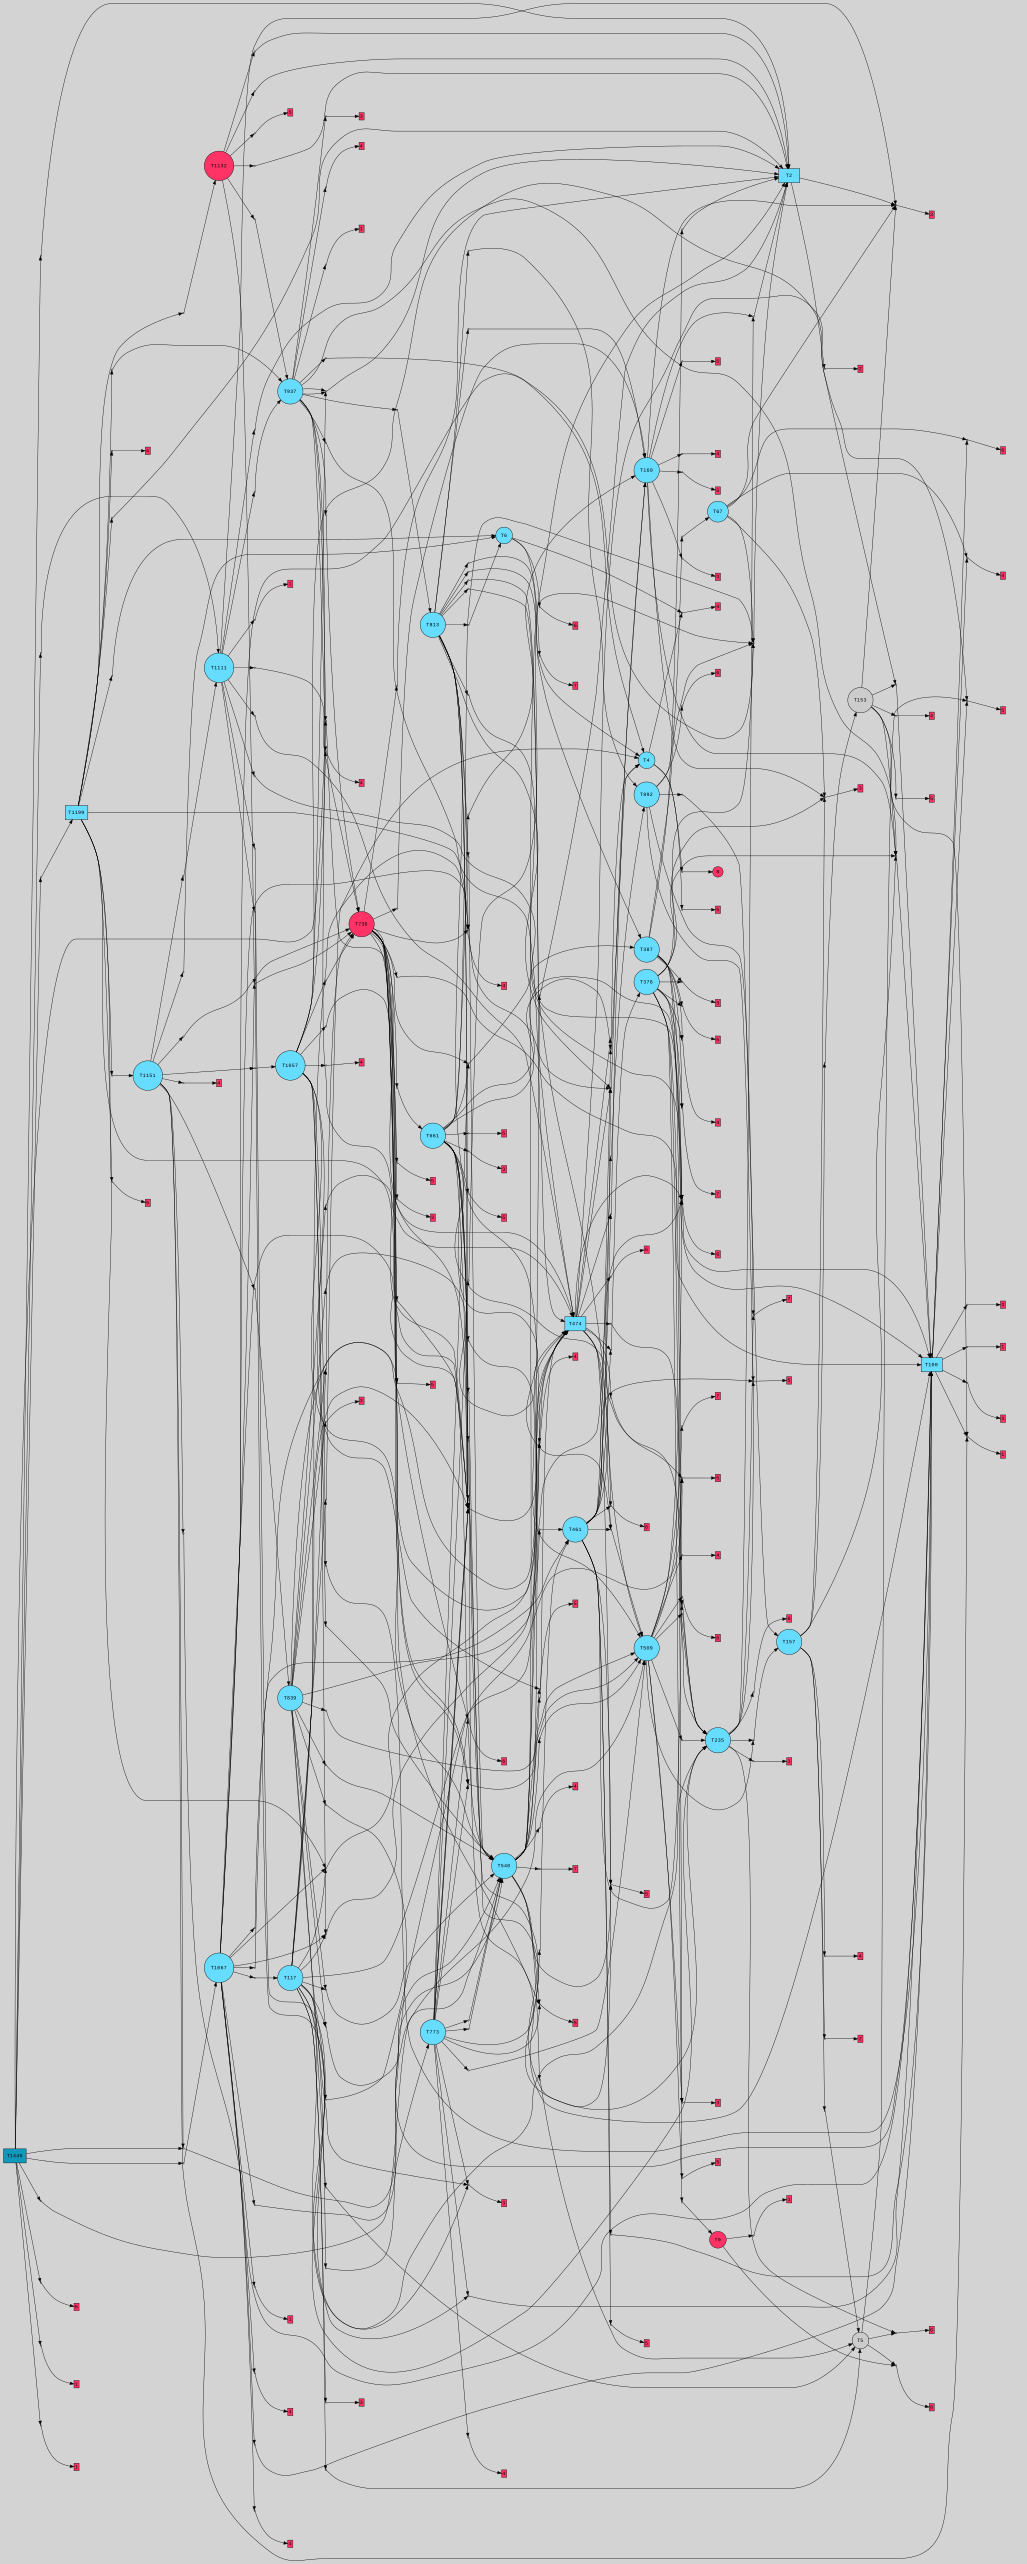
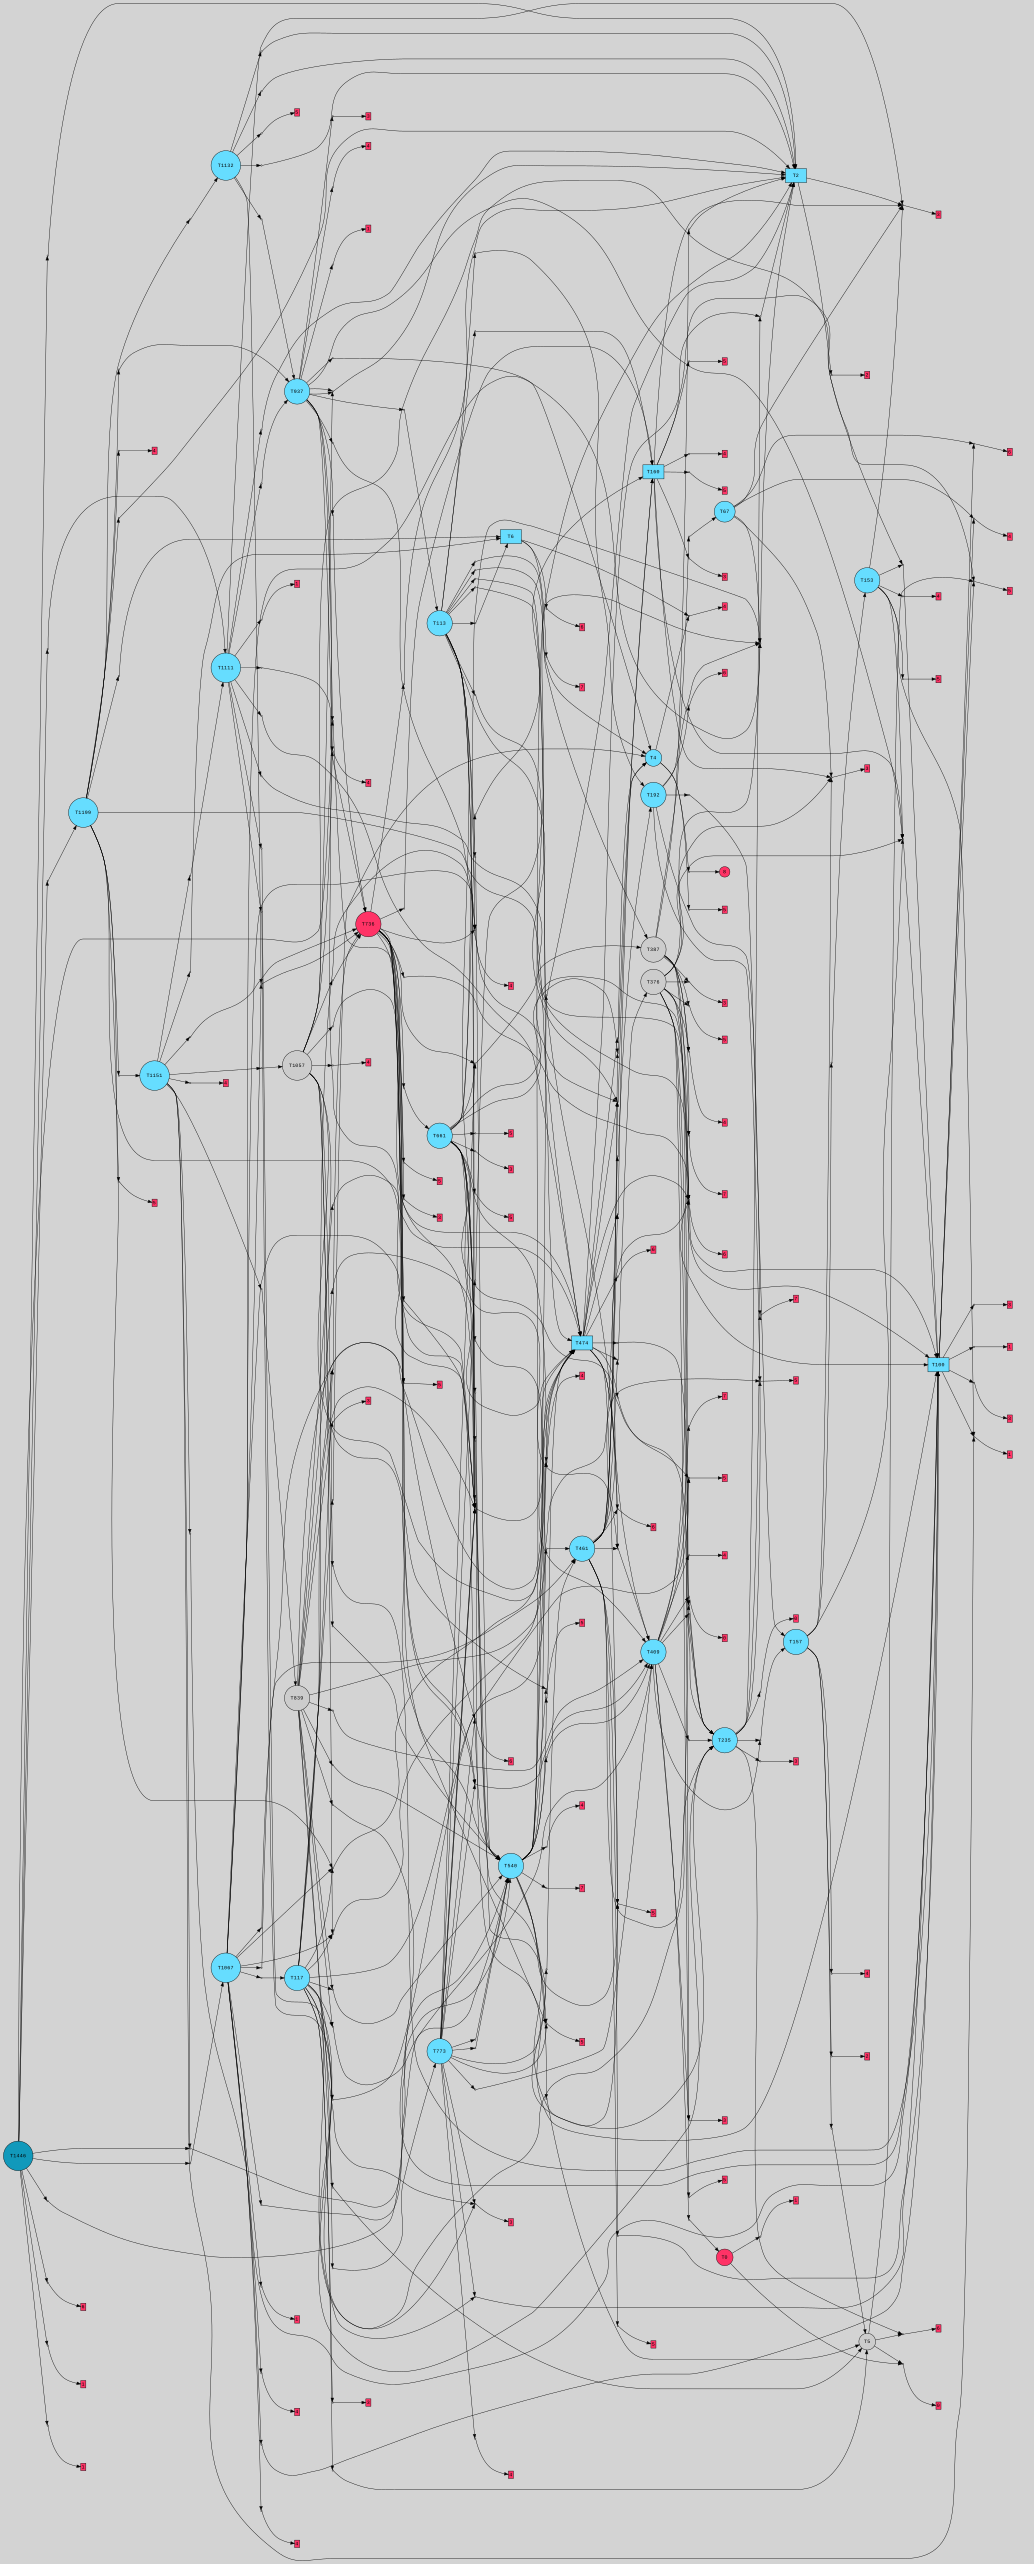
node "T1132": fillcolor #ff3366 -> #66ddff
node "T160": shape circle -> box
node "T6": shape circle -> box
node "T813": label "T813" -> "T113"
node "T153": fillcolor #cccccc -> #66ddff
node "T892": label "T892" -> "T192"
node "T1199": shape box -> circle
node "T387": fillcolor #66ddff -> #cccccc
node "T376": fillcolor #66ddff -> #cccccc
node "T1057": fillcolor #66ddff -> #cccccc
node "T509": label "T509" -> "T409"
node "T839": fillcolor #66ddff -> #cccccc
node "T1446": shape box -> circle
